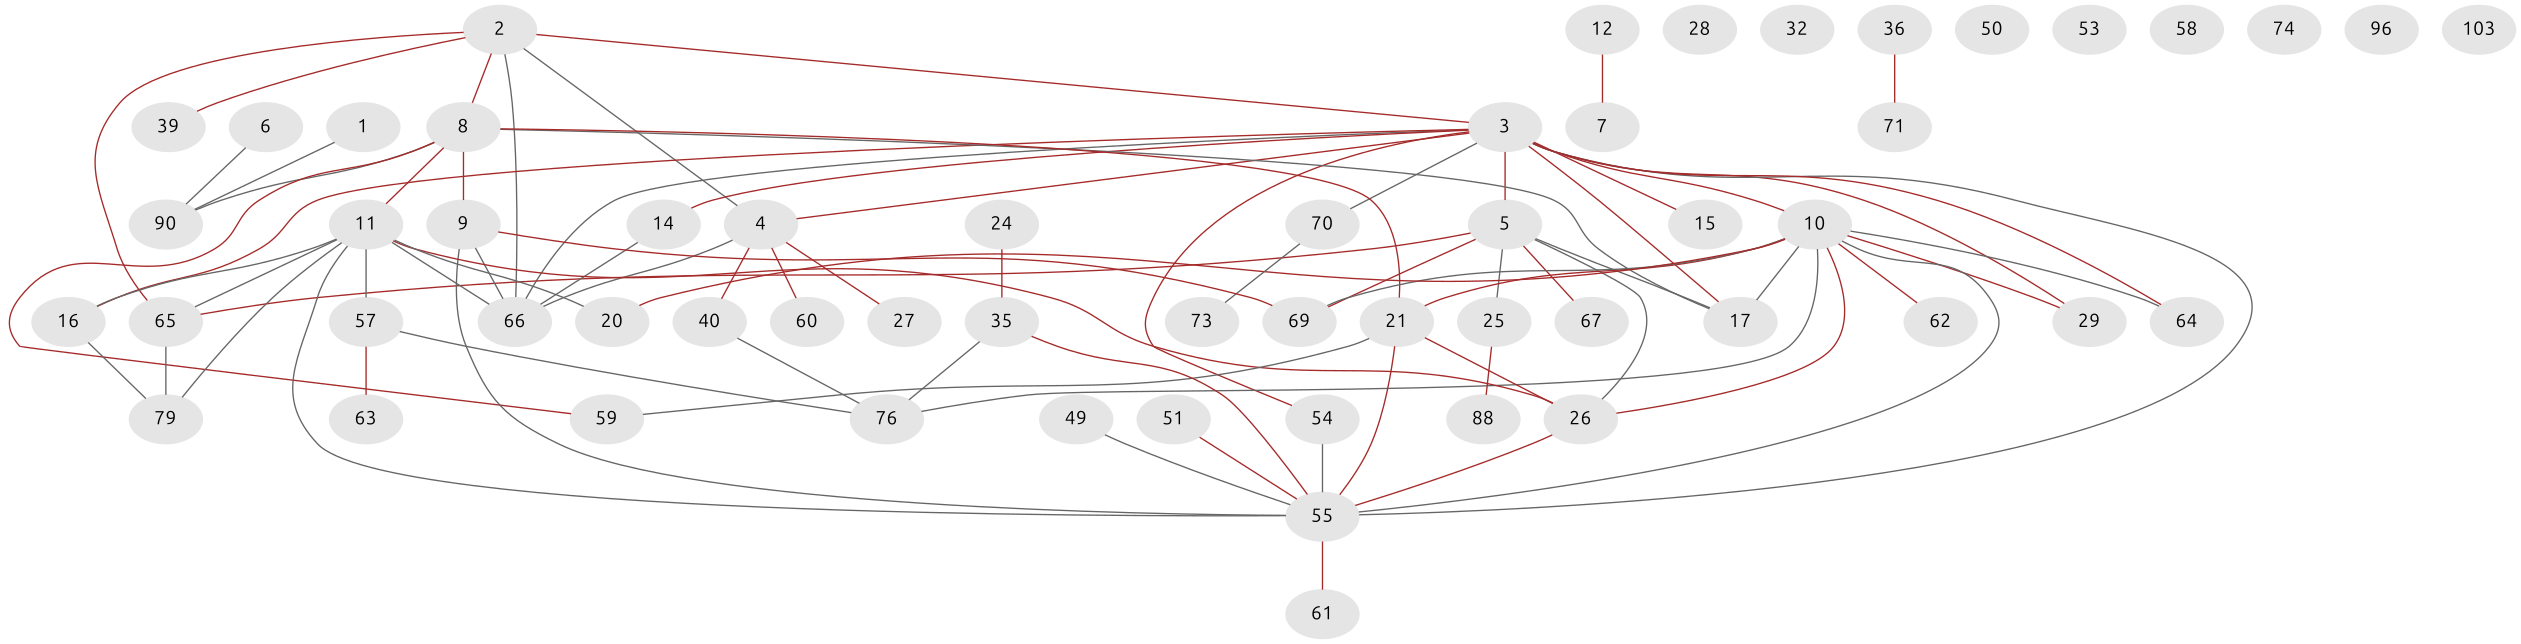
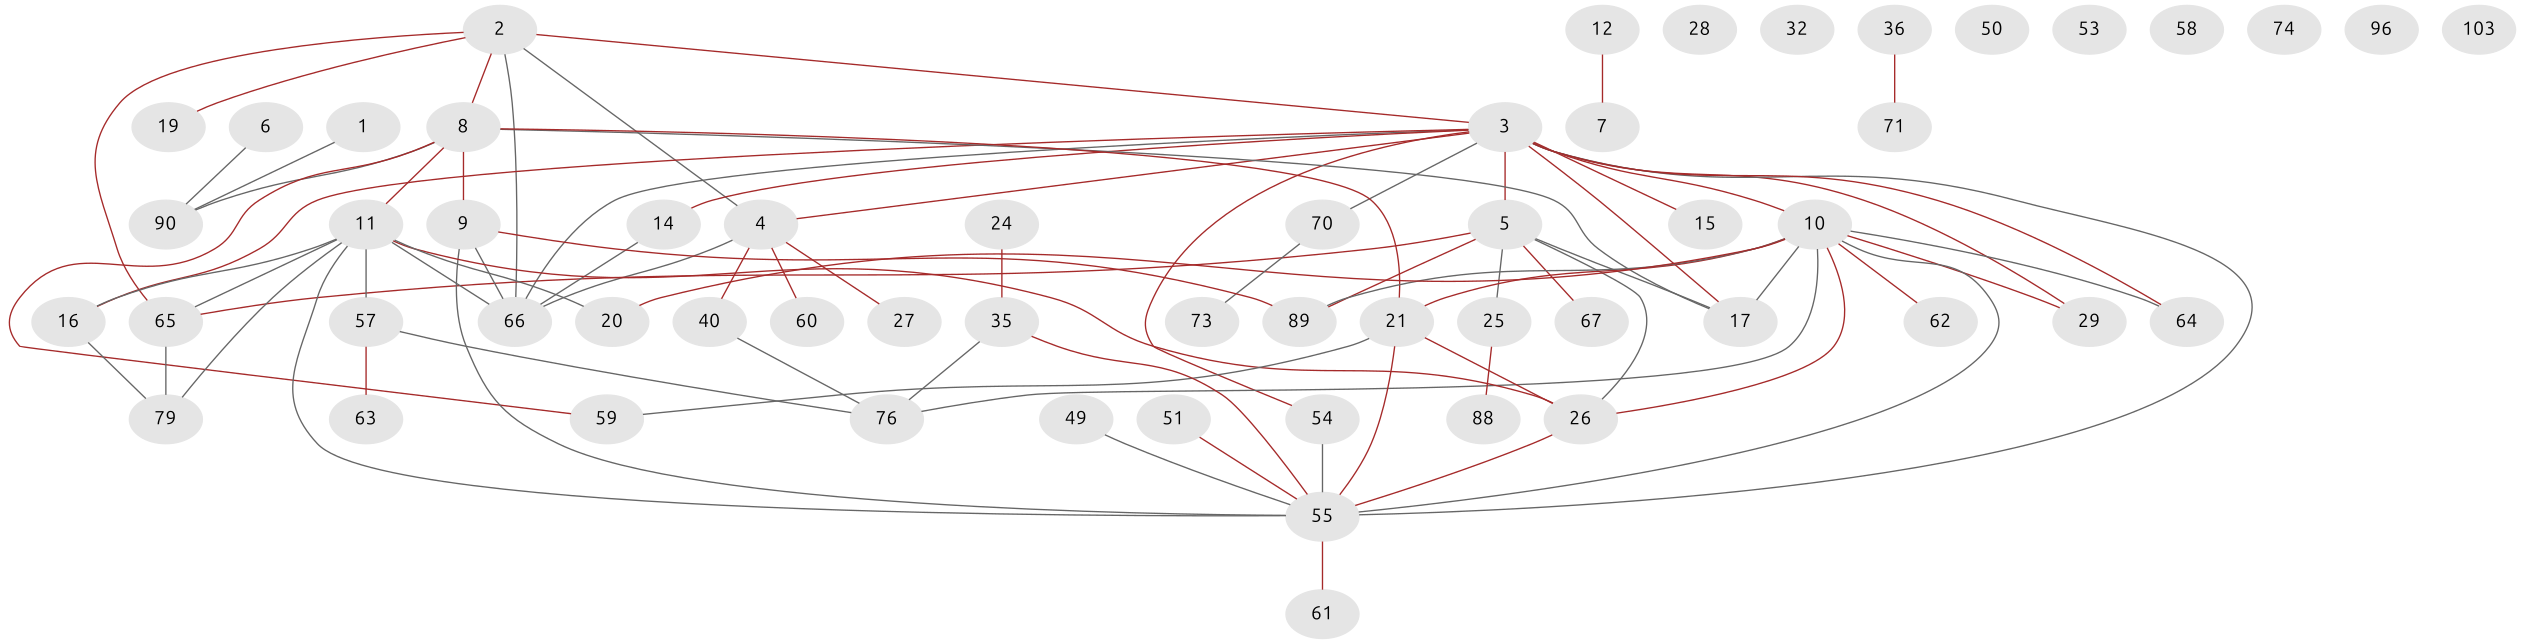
node "39": label "39" -> "19"
node "69": label "69" -> "89"
